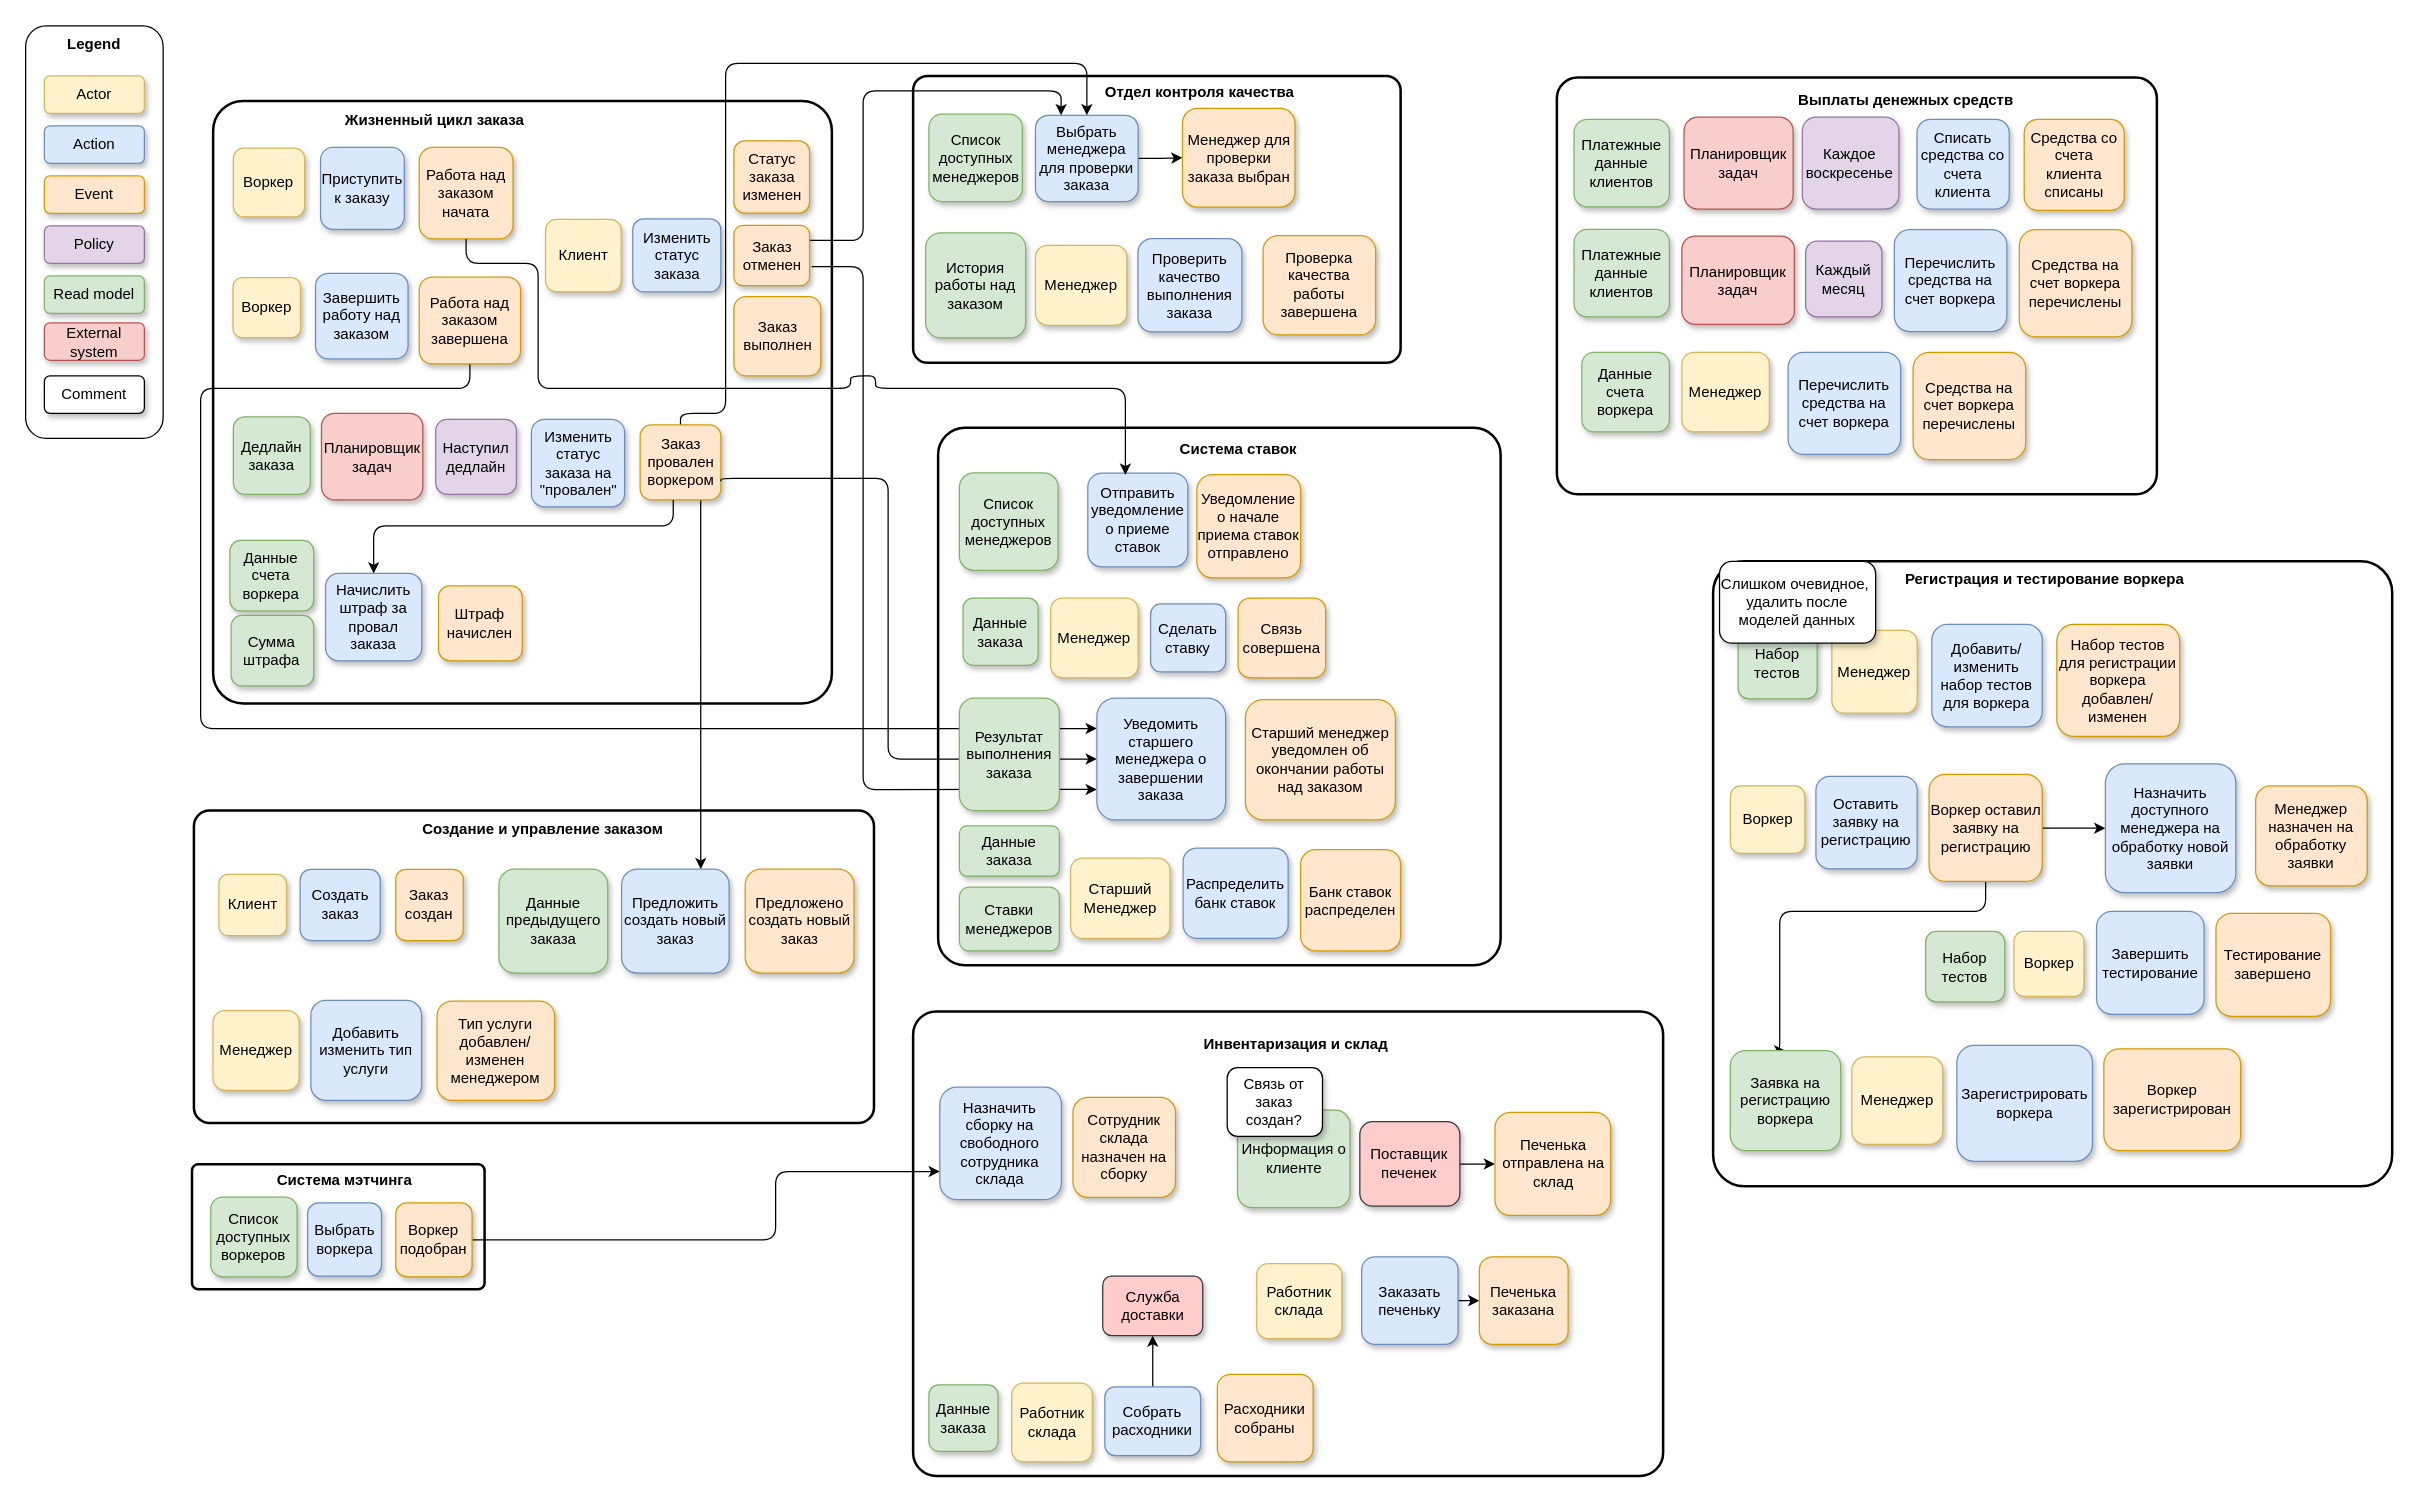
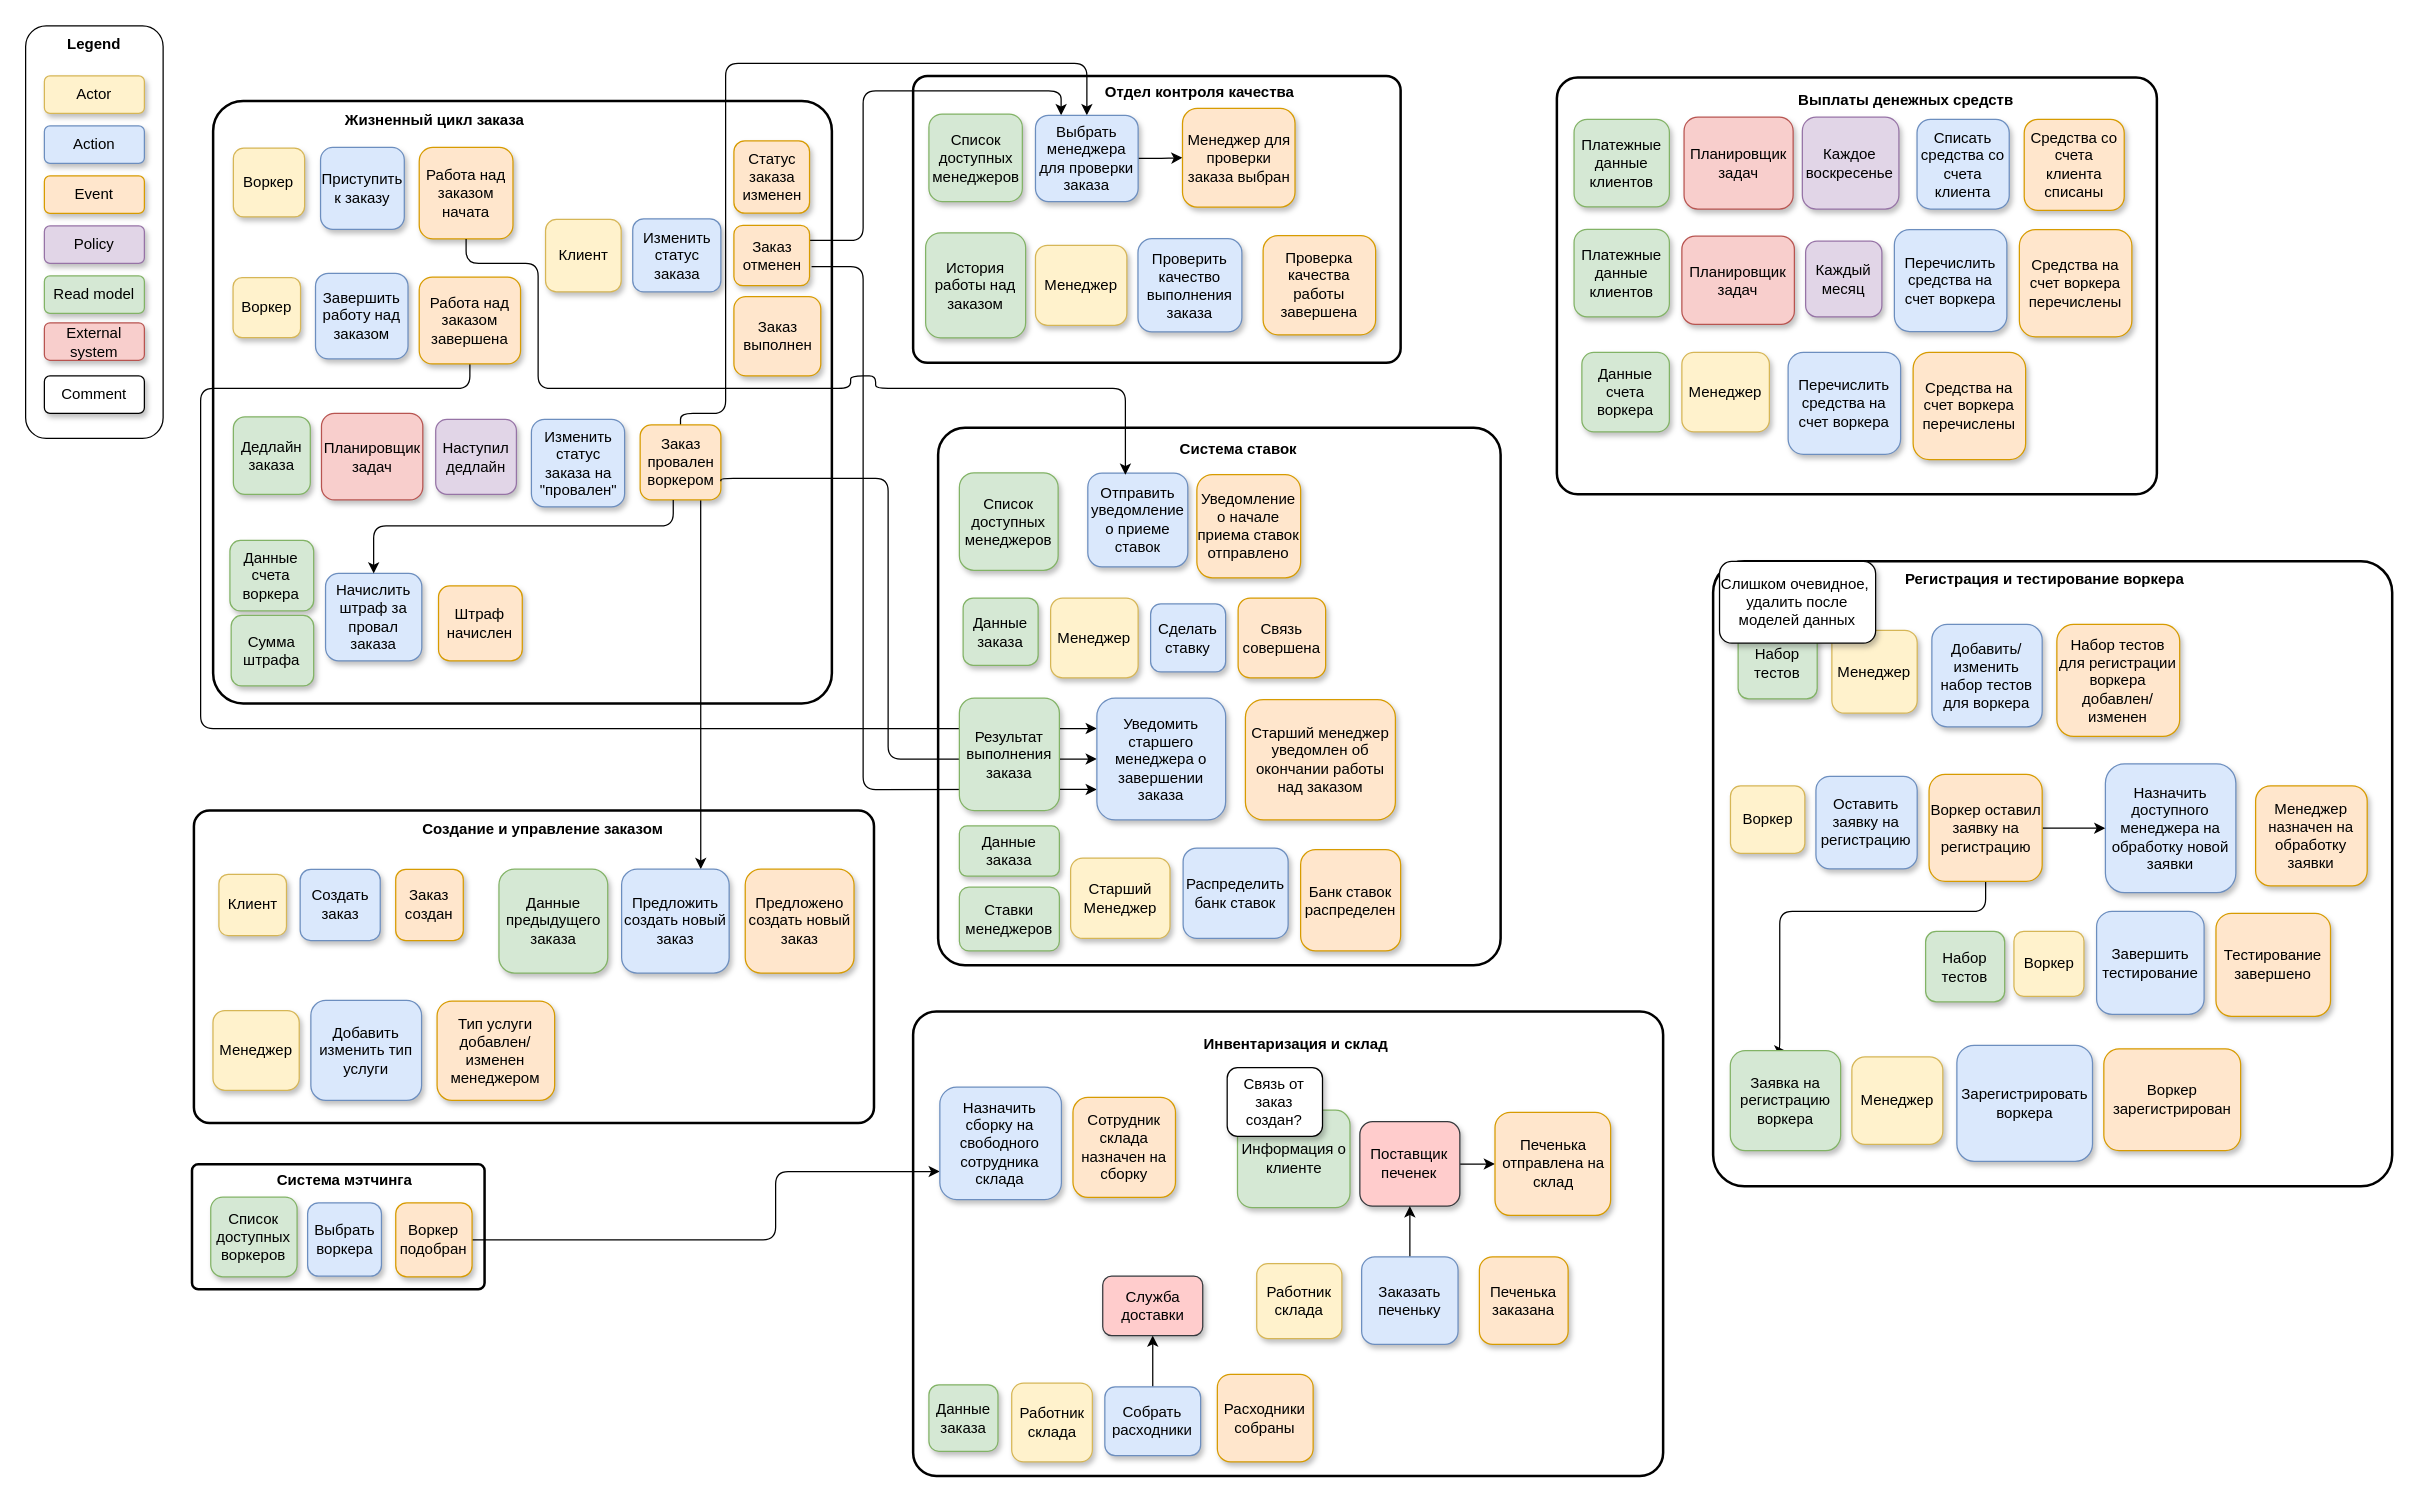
edge "Заказать печеньку" -> "Печенька заказана": now "Заказать печеньку" -> "Поставщик печенек"
